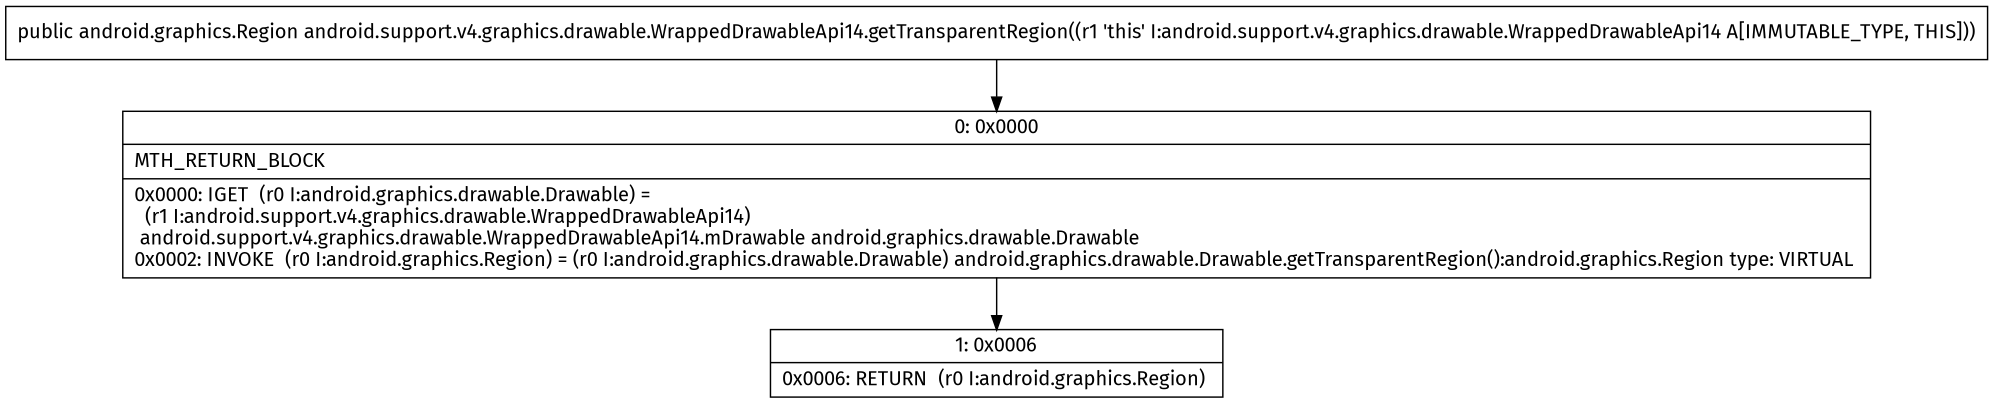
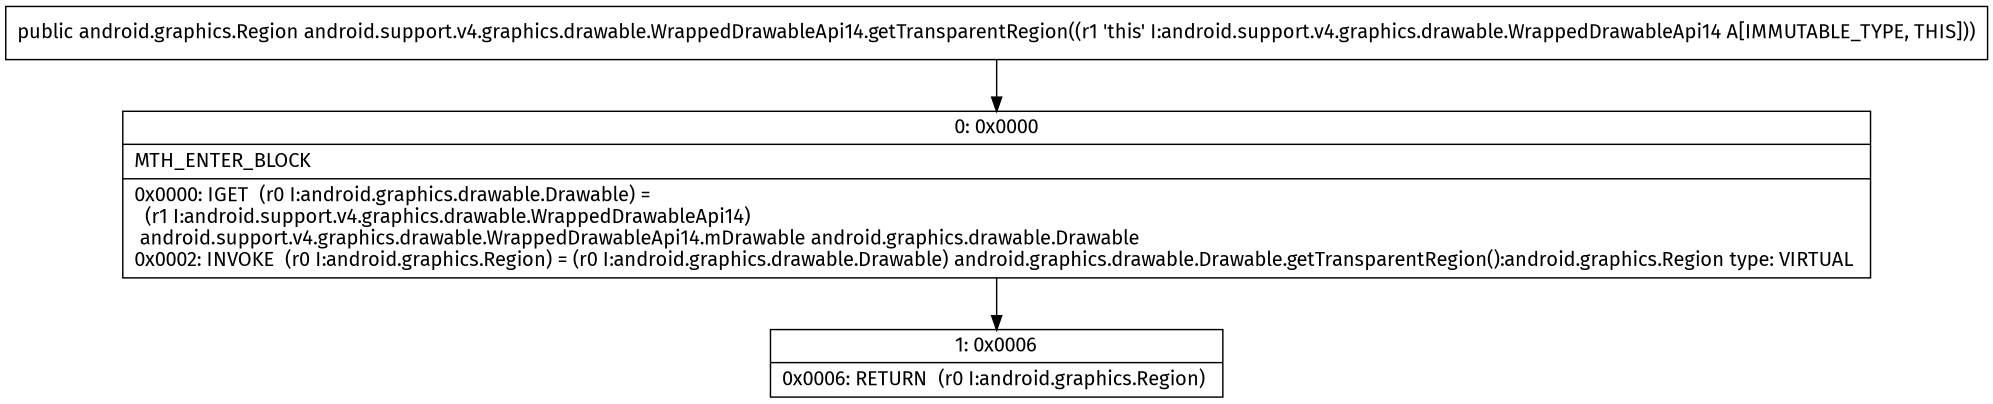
node "0: 0x0000": text "MTH_RETURN_BLOCK" -> "MTH_ENTER_BLOCK"
